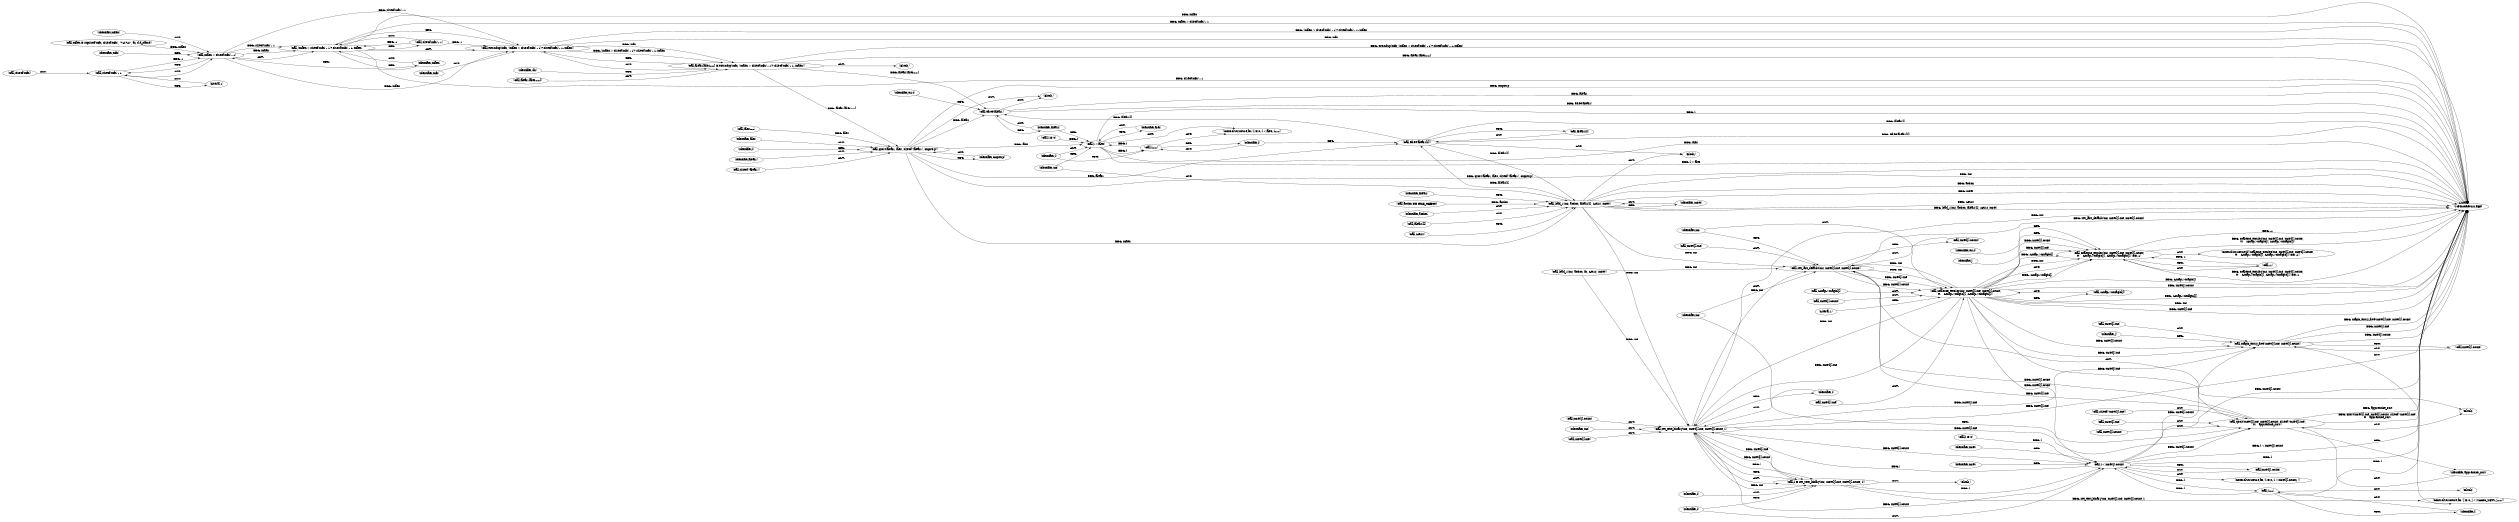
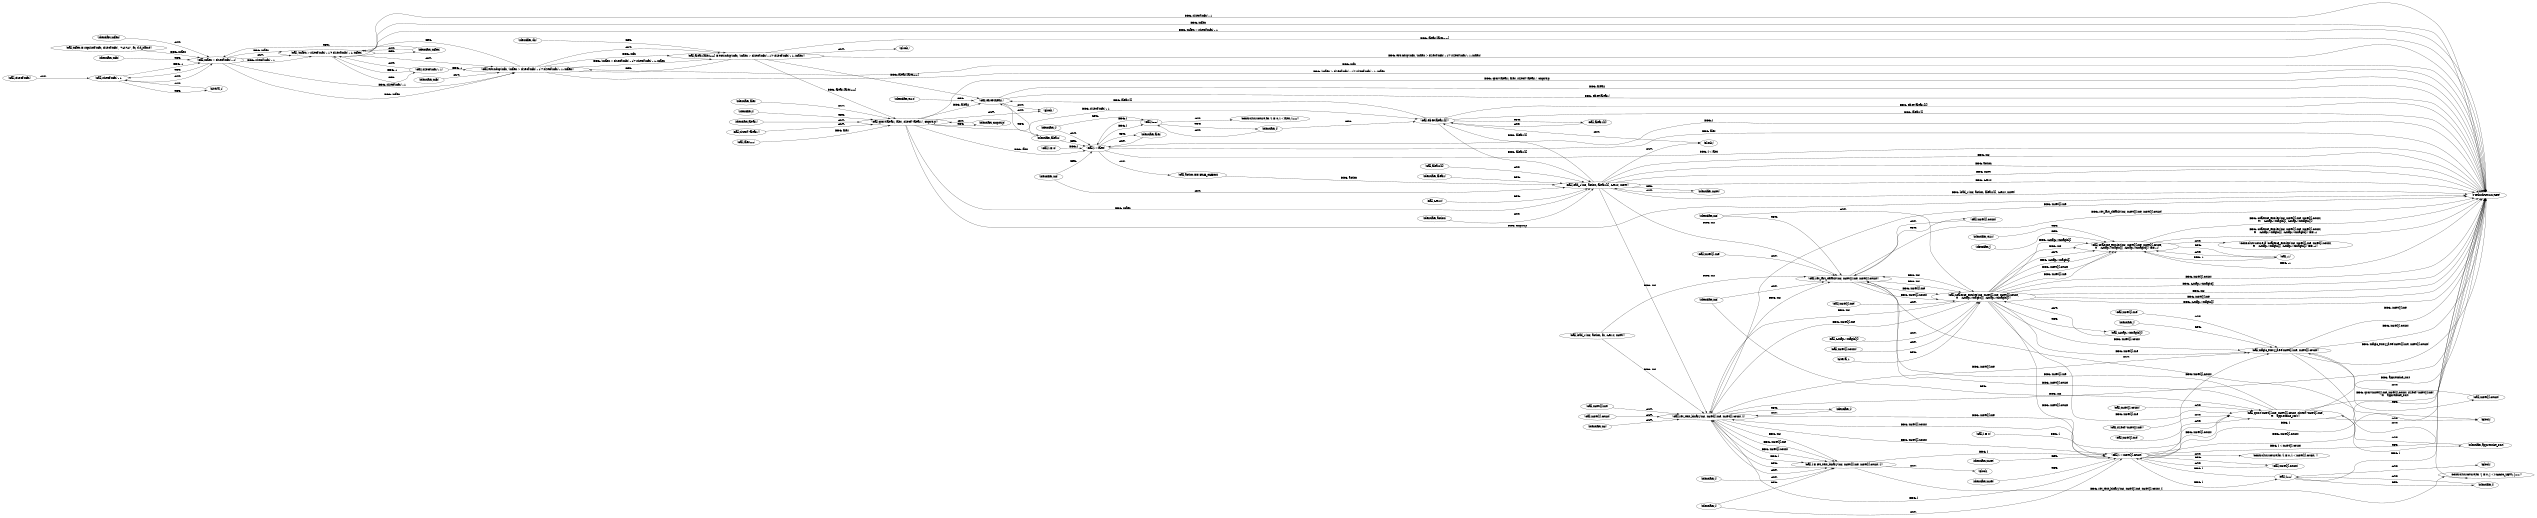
node "(Call,filearr[files++])": removed
edge "(Call,i < files)" -> "(ControlStructure,for (i = 0; i < files; i++))": now "(Call,i < files)" -> "(Call,action == FILE_CHECK)"
edge "(Call,qsort(filearr, files, sizeof(*filearr), cmpstrp))" -> "(Call,efree(filearr[i]))": label "DDG: filearr" -> "DDG: sizeof(mfn) - 1"
